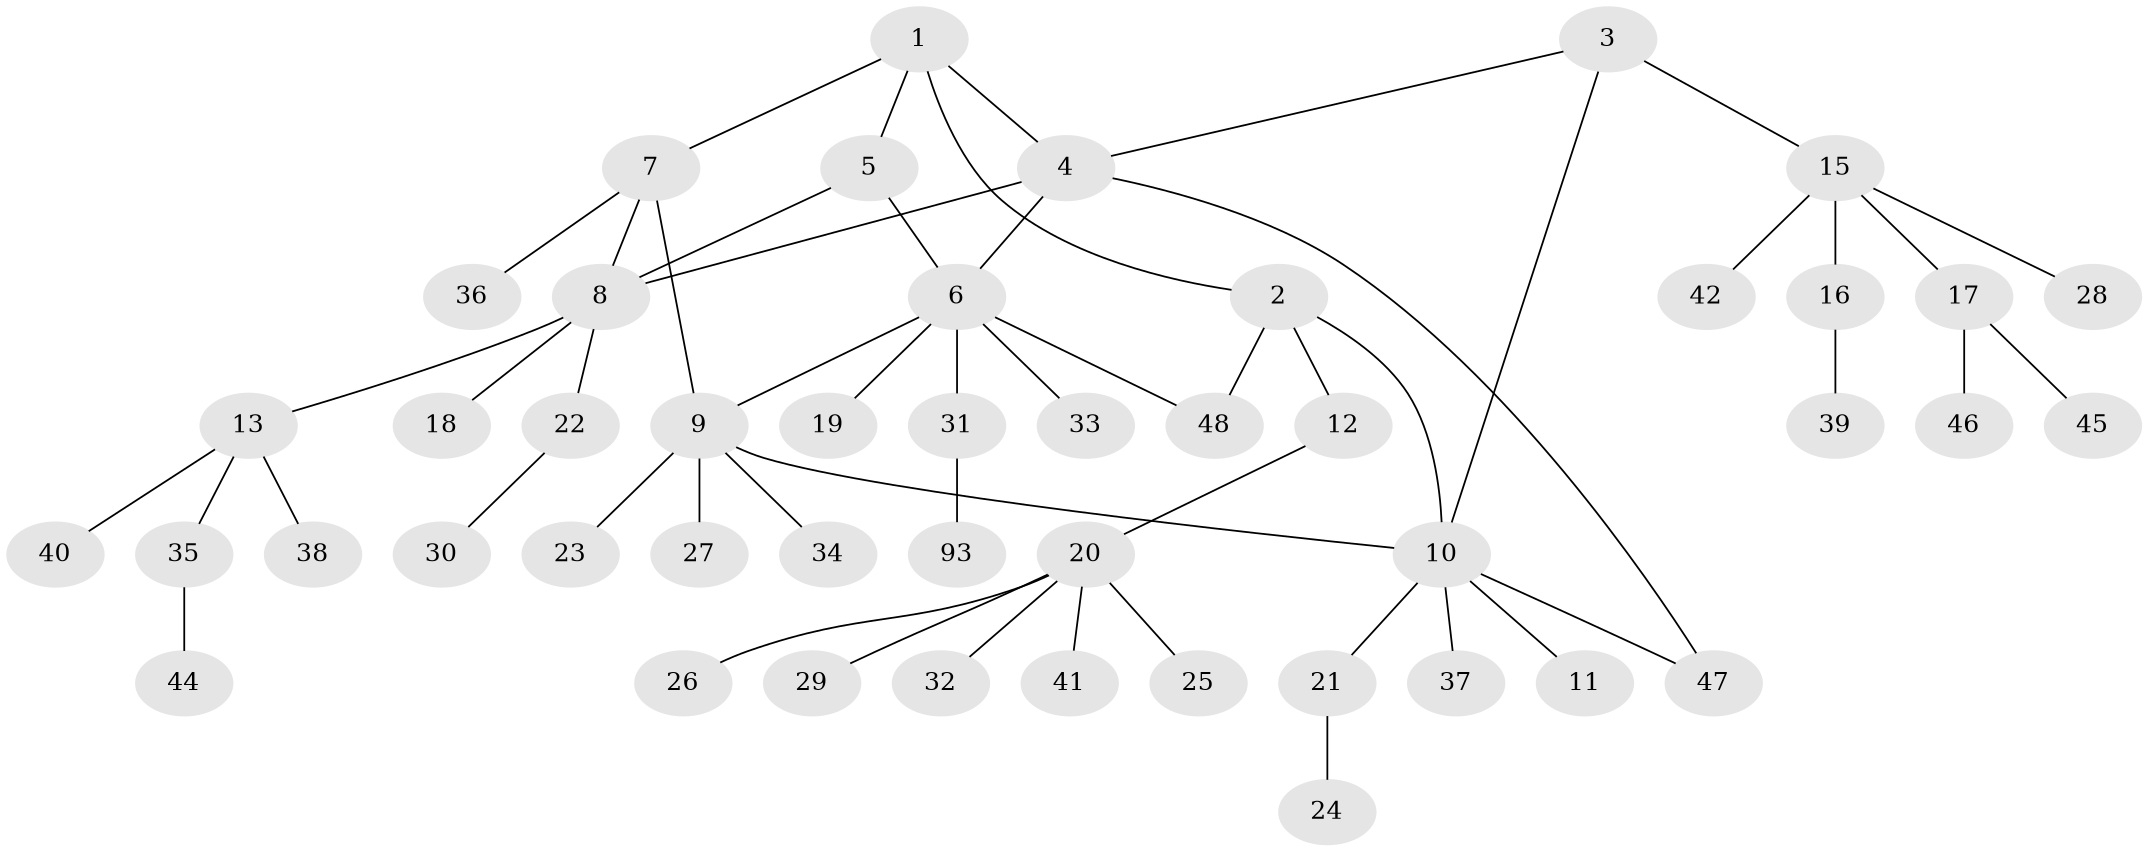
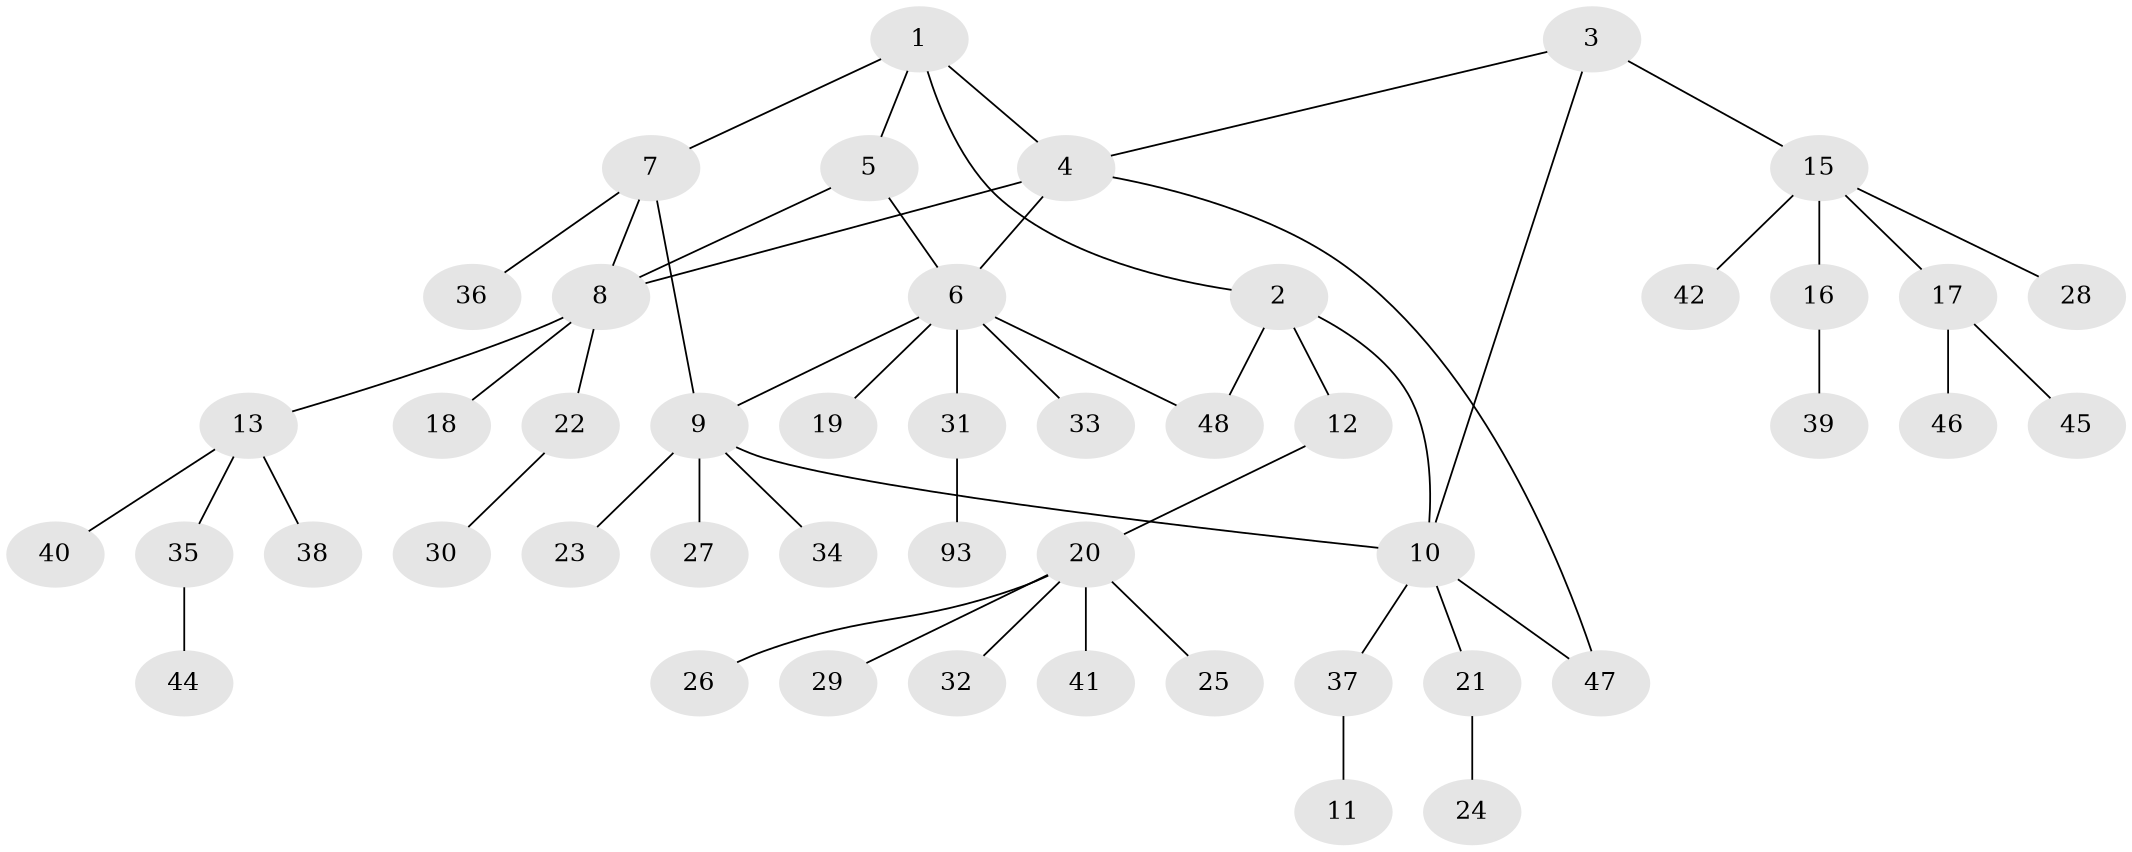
edge "10" -- "11": now "37" -- "11"
